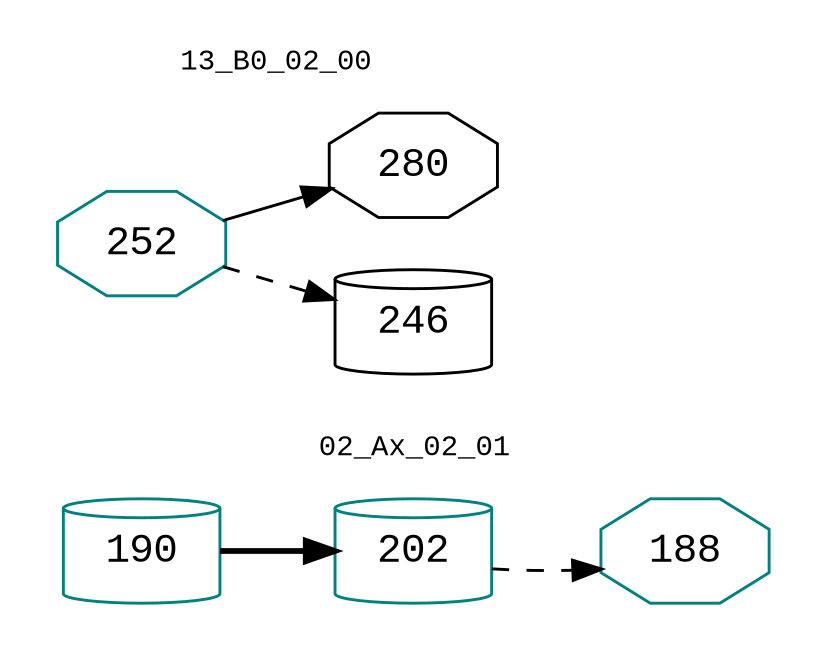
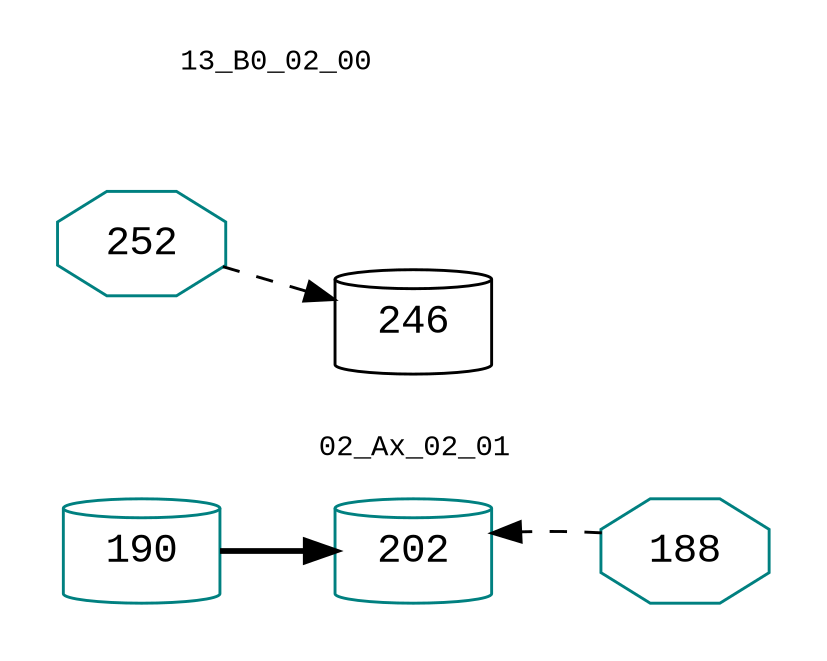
node "280": removed
edge "202" -> "188": reversed
